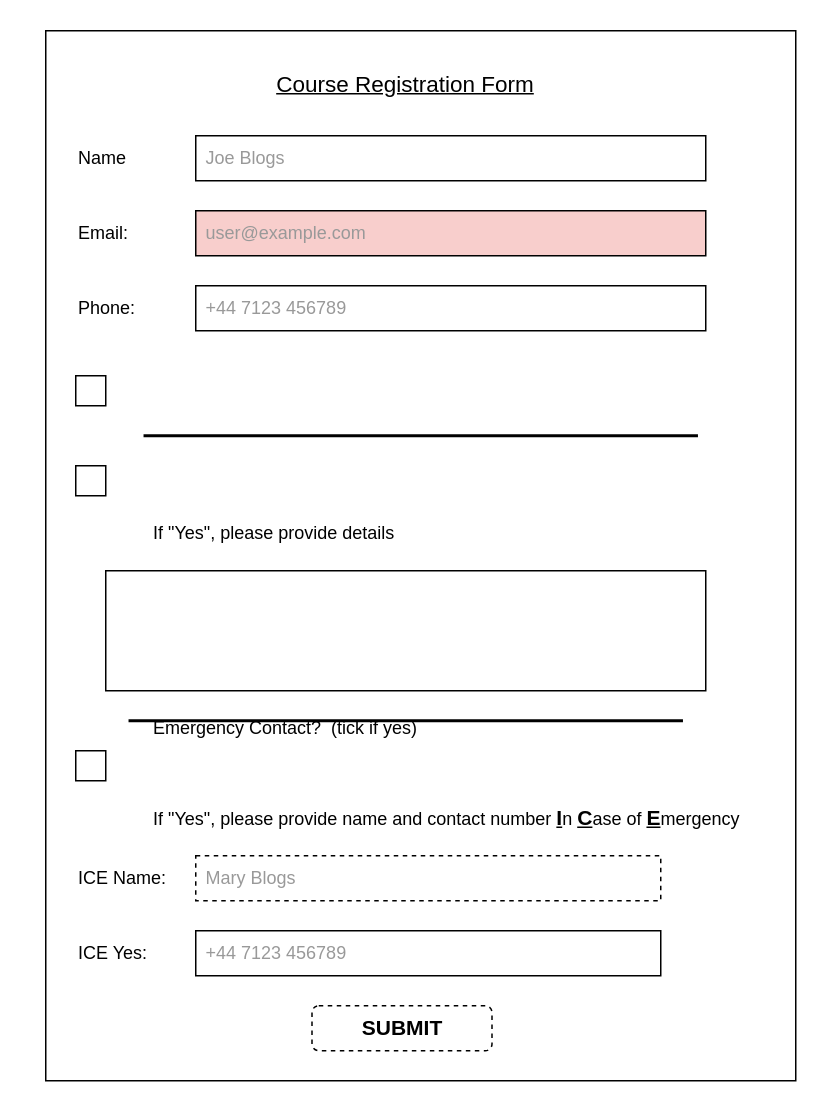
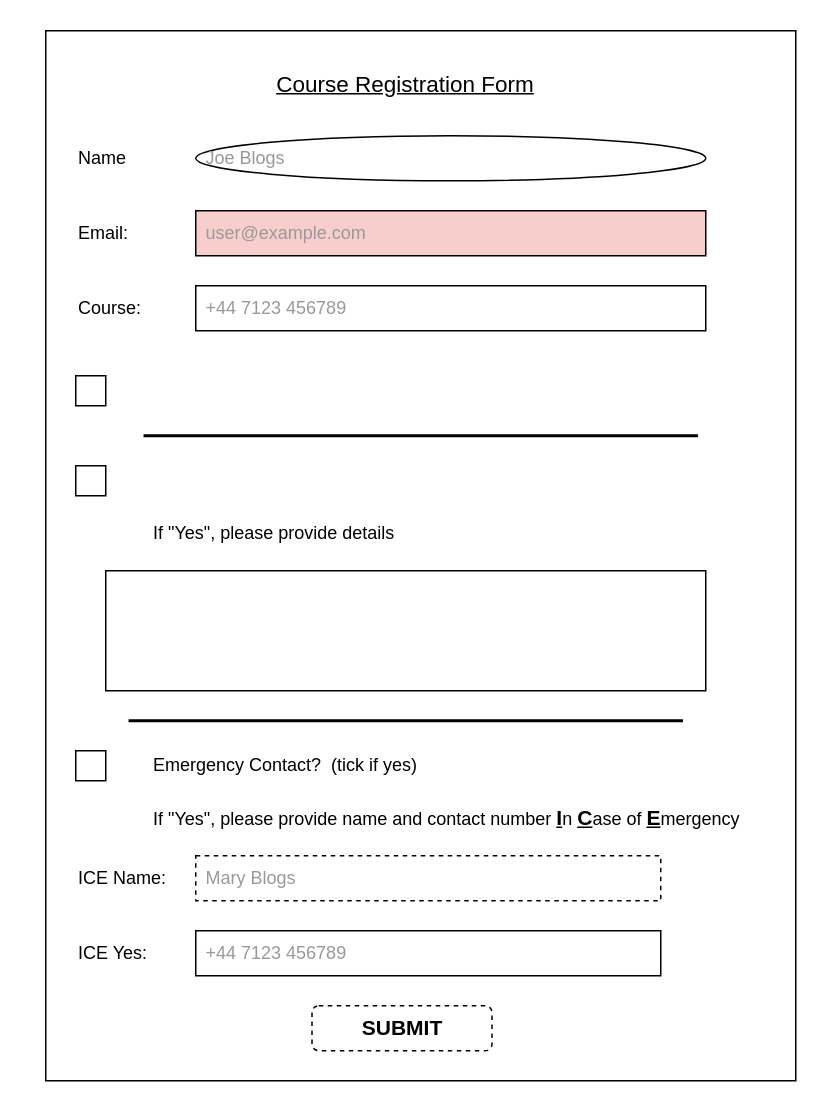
node "Joe Blogs": shape rectangle -> ellipse
node "Phone:": label "Phone:" -> "Course:"
node "Emergency Contact? (tick if yes)": moved (293, 728) -> (293, 766)
